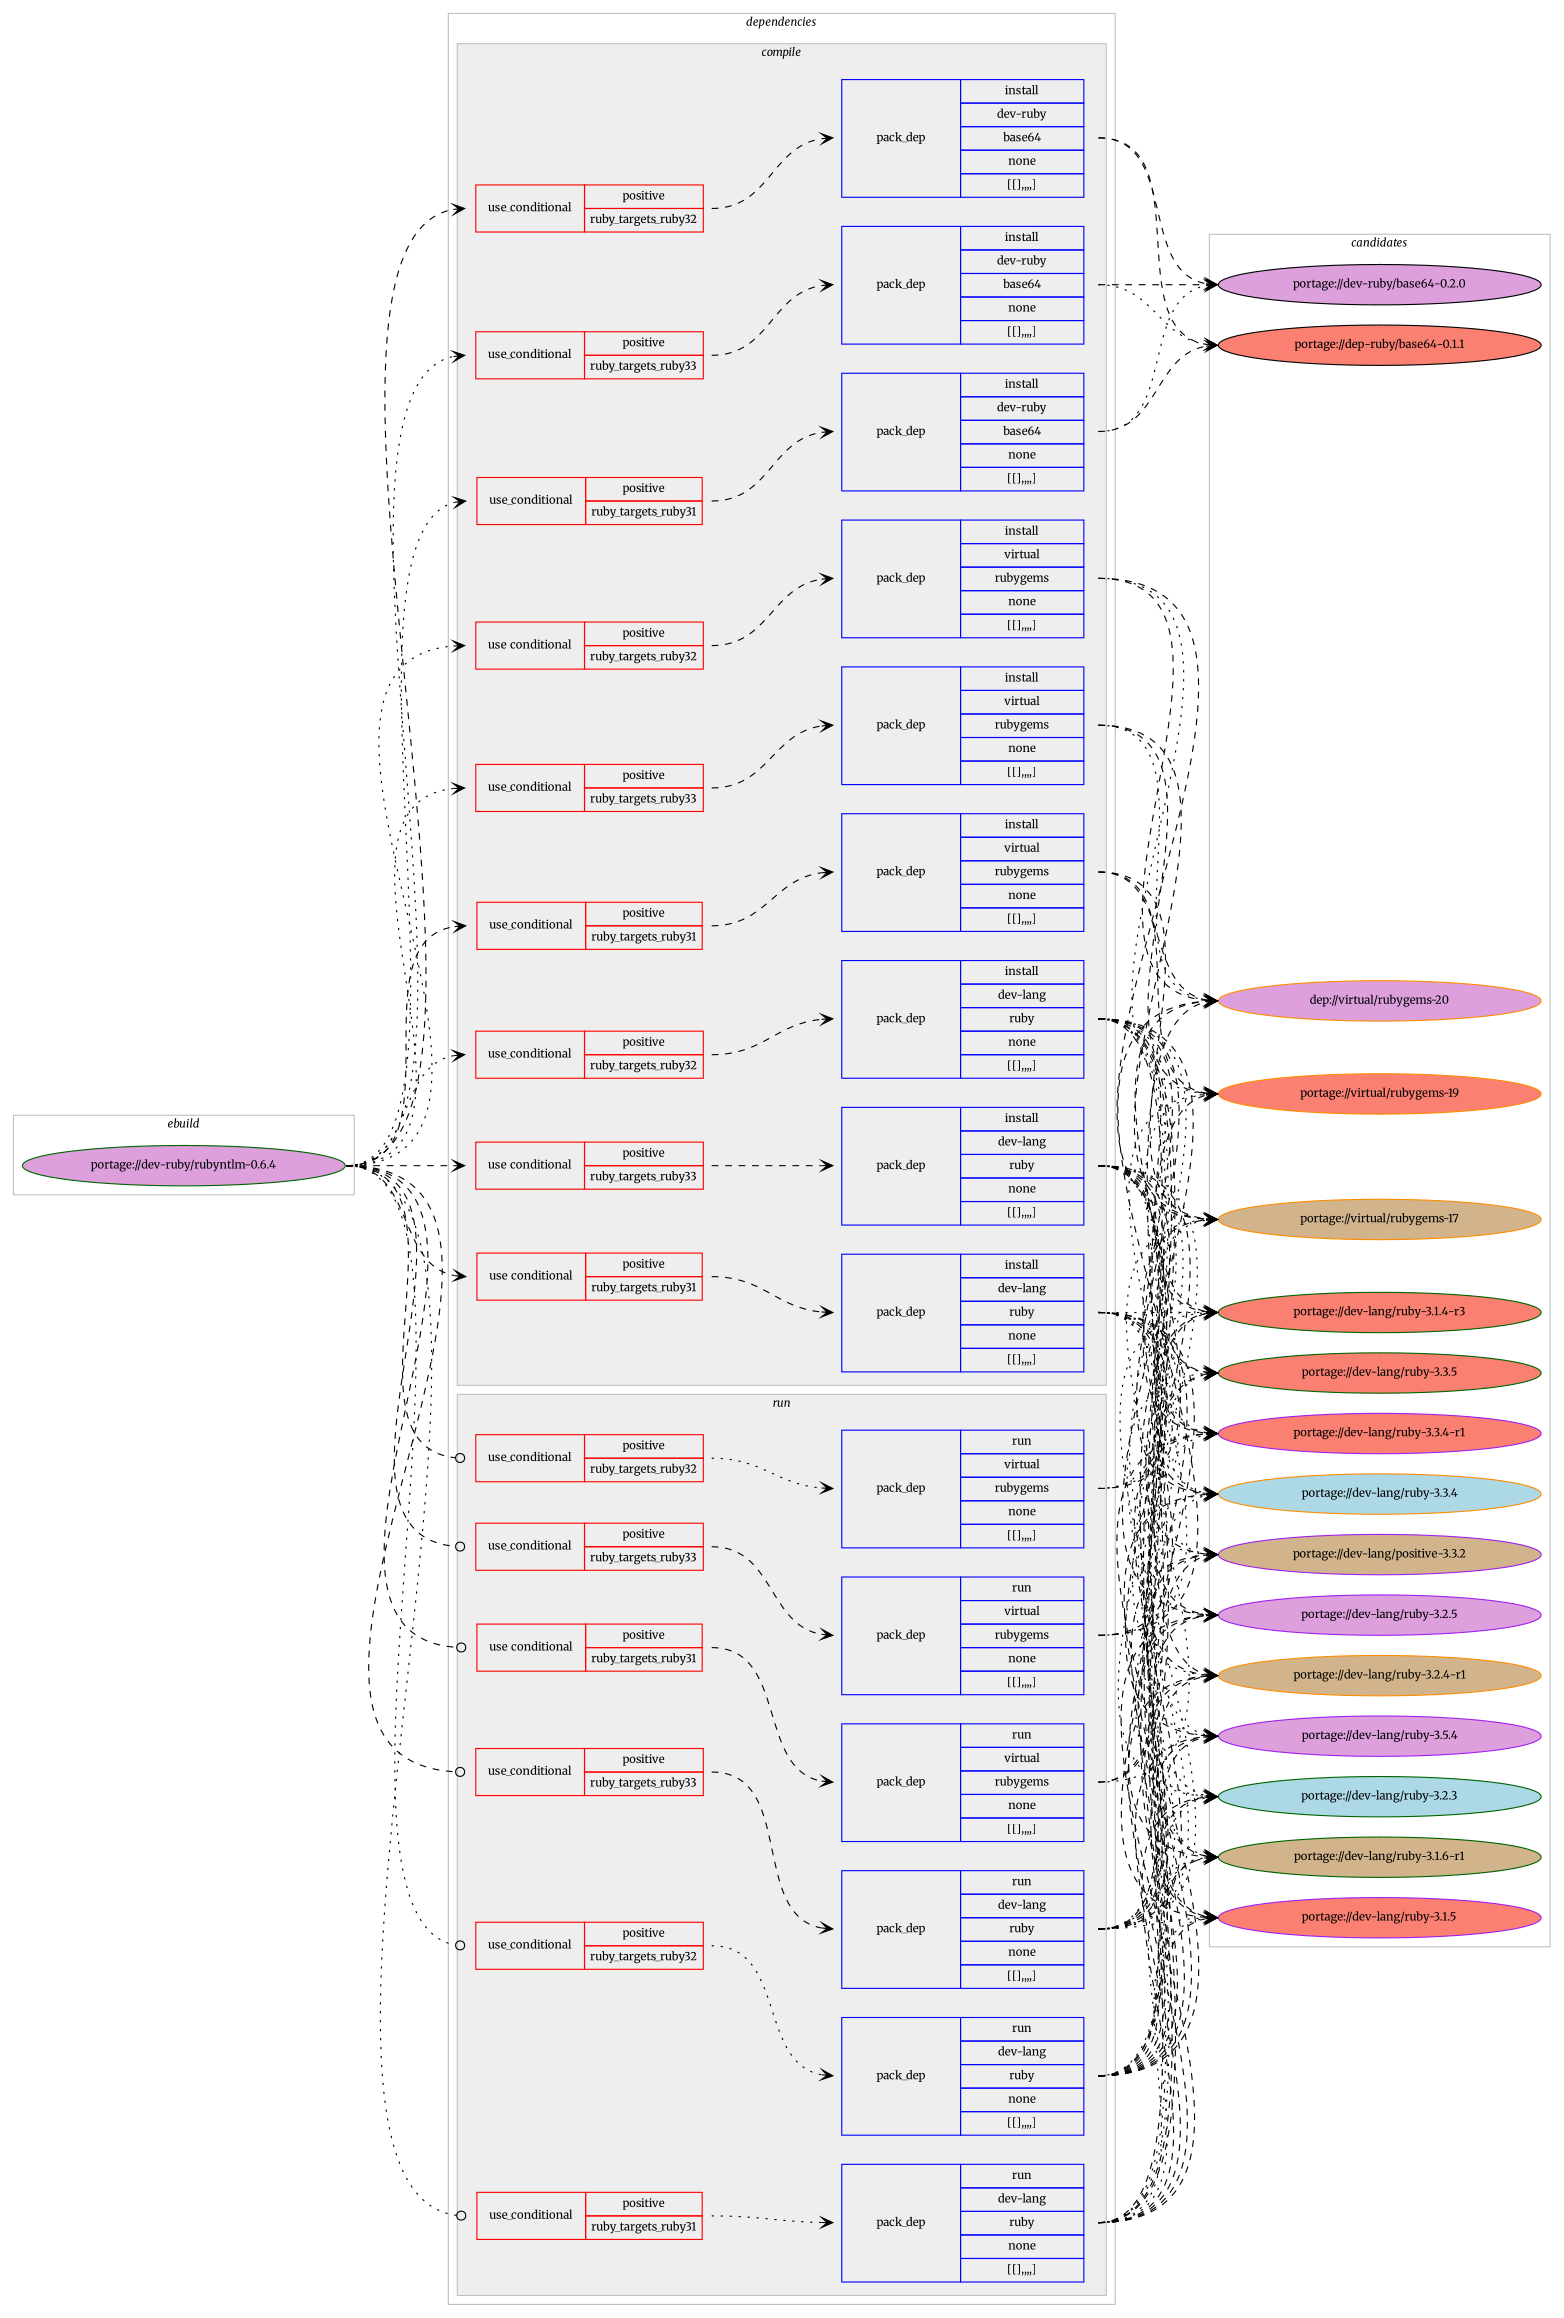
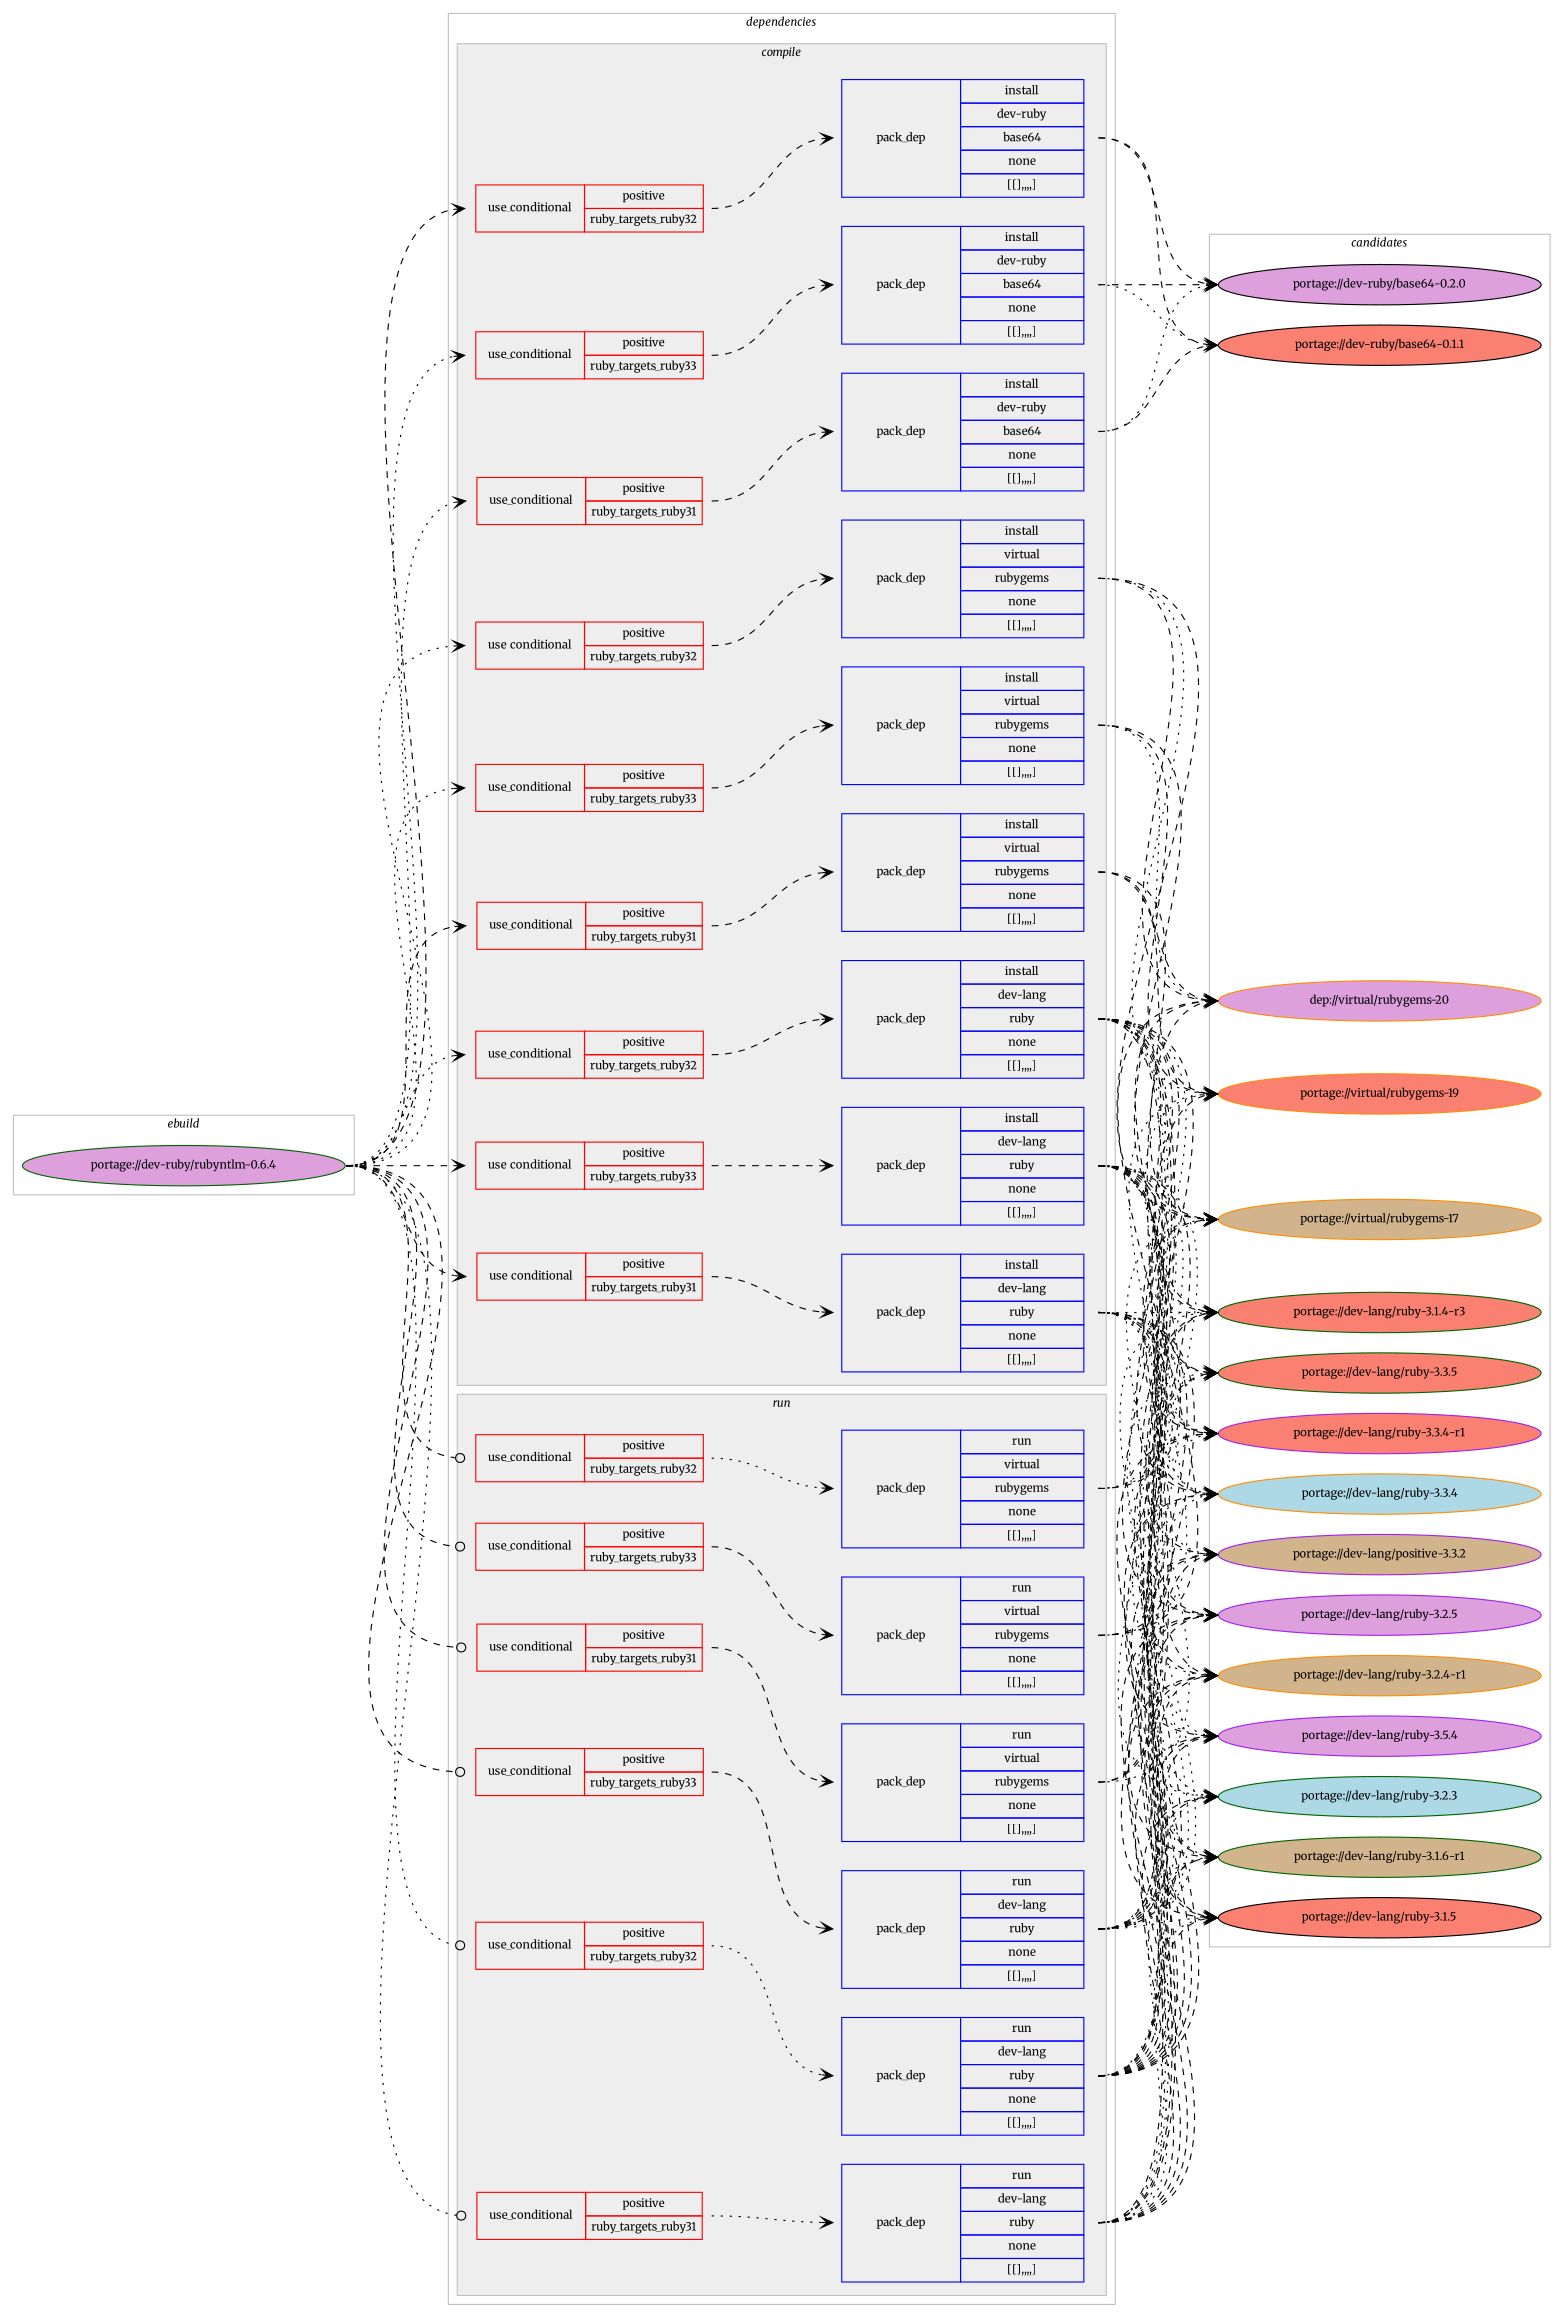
node "portage://dep-ruby/base64-0.1.1": label "portage://dep-ruby/base64-0.1.1" -> "portage://dev-ruby/base64-0.1.1"
node "portage://dev-lang/ruby-3.1.5": color purple -> black
